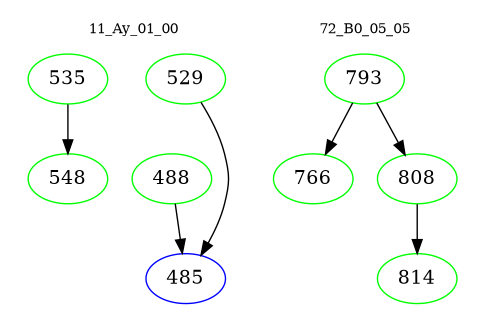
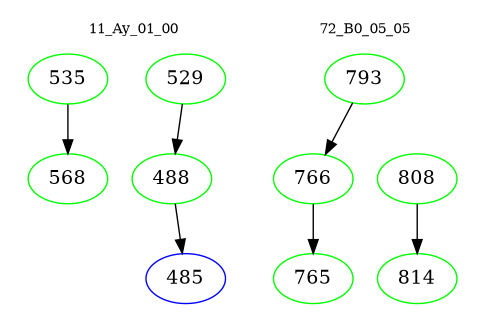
edge "793" -> "808": removed
edge "529" -> "485": now "529" -> "488"
node "548": label "548" -> "568"
node "765": added
